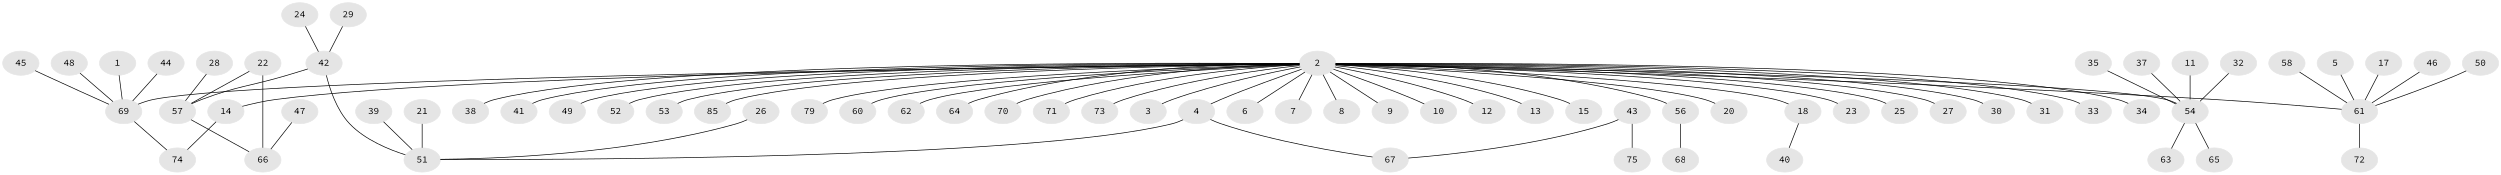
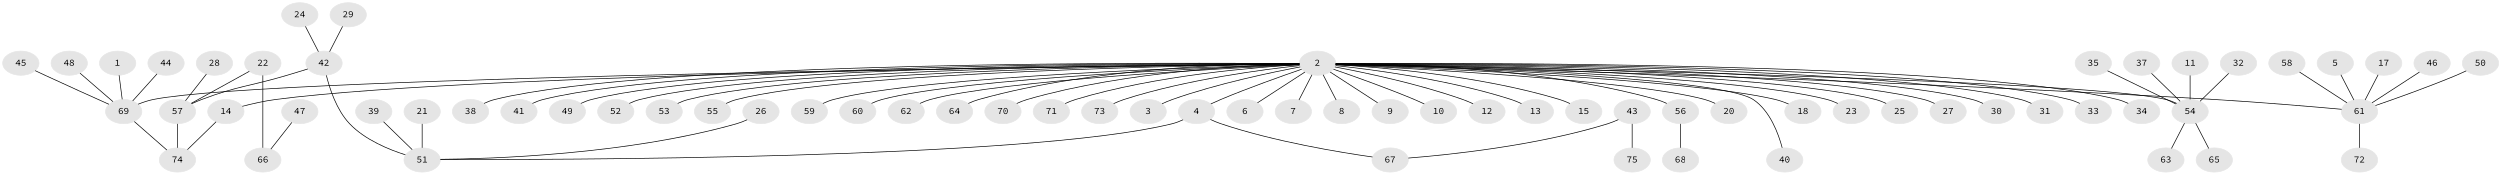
node "85": label "85" -> "55"
node "79": label "79" -> "59"
edge "57" -- "66": now "57" -- "74"
edge "18" -- "40": now "2" -- "40"
